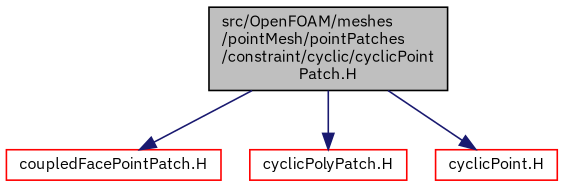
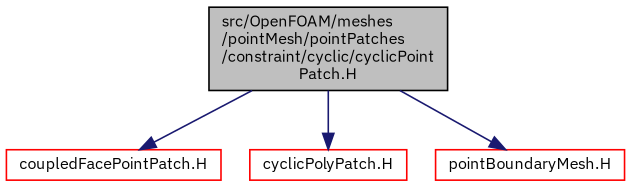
node "cyclicPoint.H": label "cyclicPoint.H" -> "pointBoundaryMesh.H"
